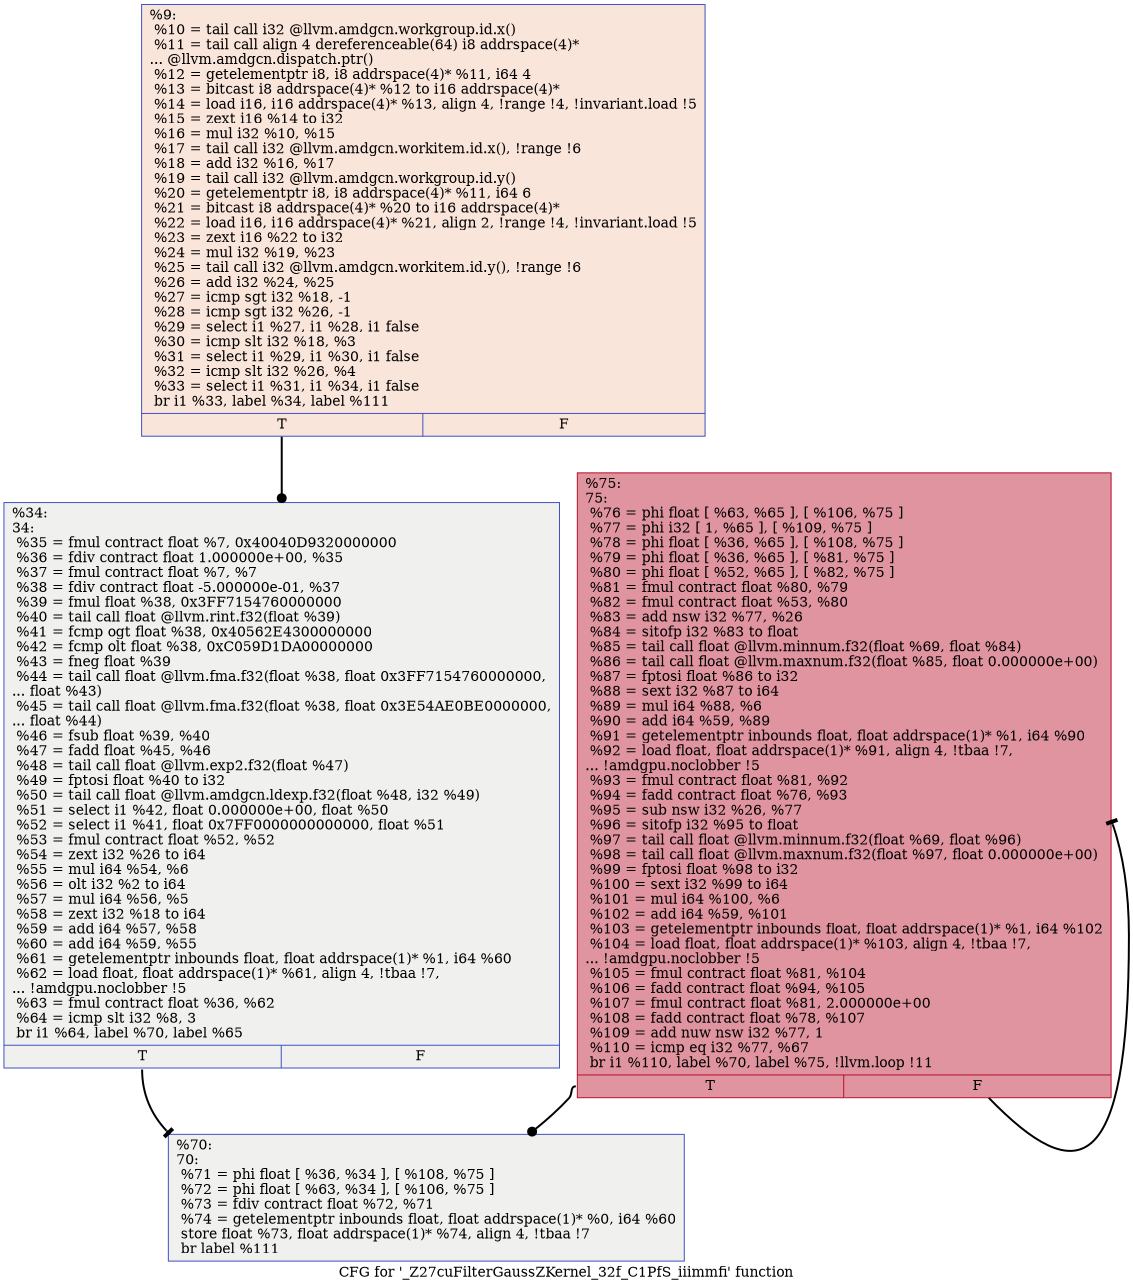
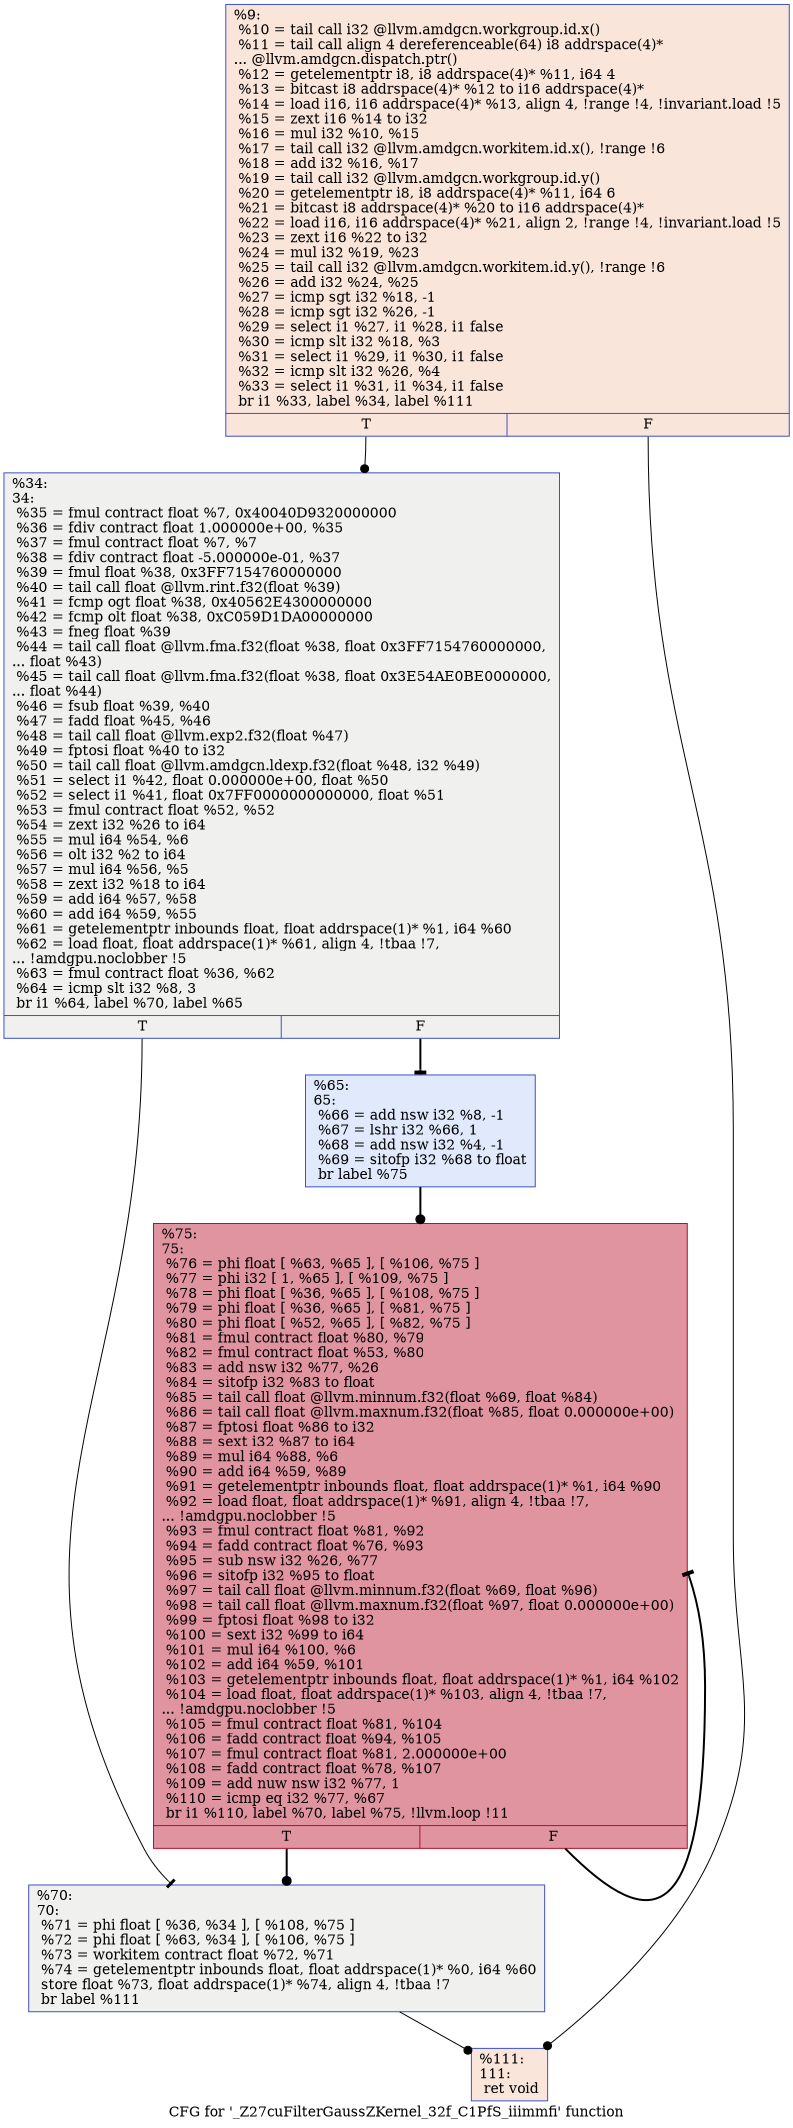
edge "%9:" -> "%34:": style bold -> solid
edge "%34:" -> "%70:": style bold -> solid
node "%65:": added
node "%70:": text "%73 = fdiv contract float %72, %71" -> "%73 = workitem contract float %72, %71"
node "%111:": added
